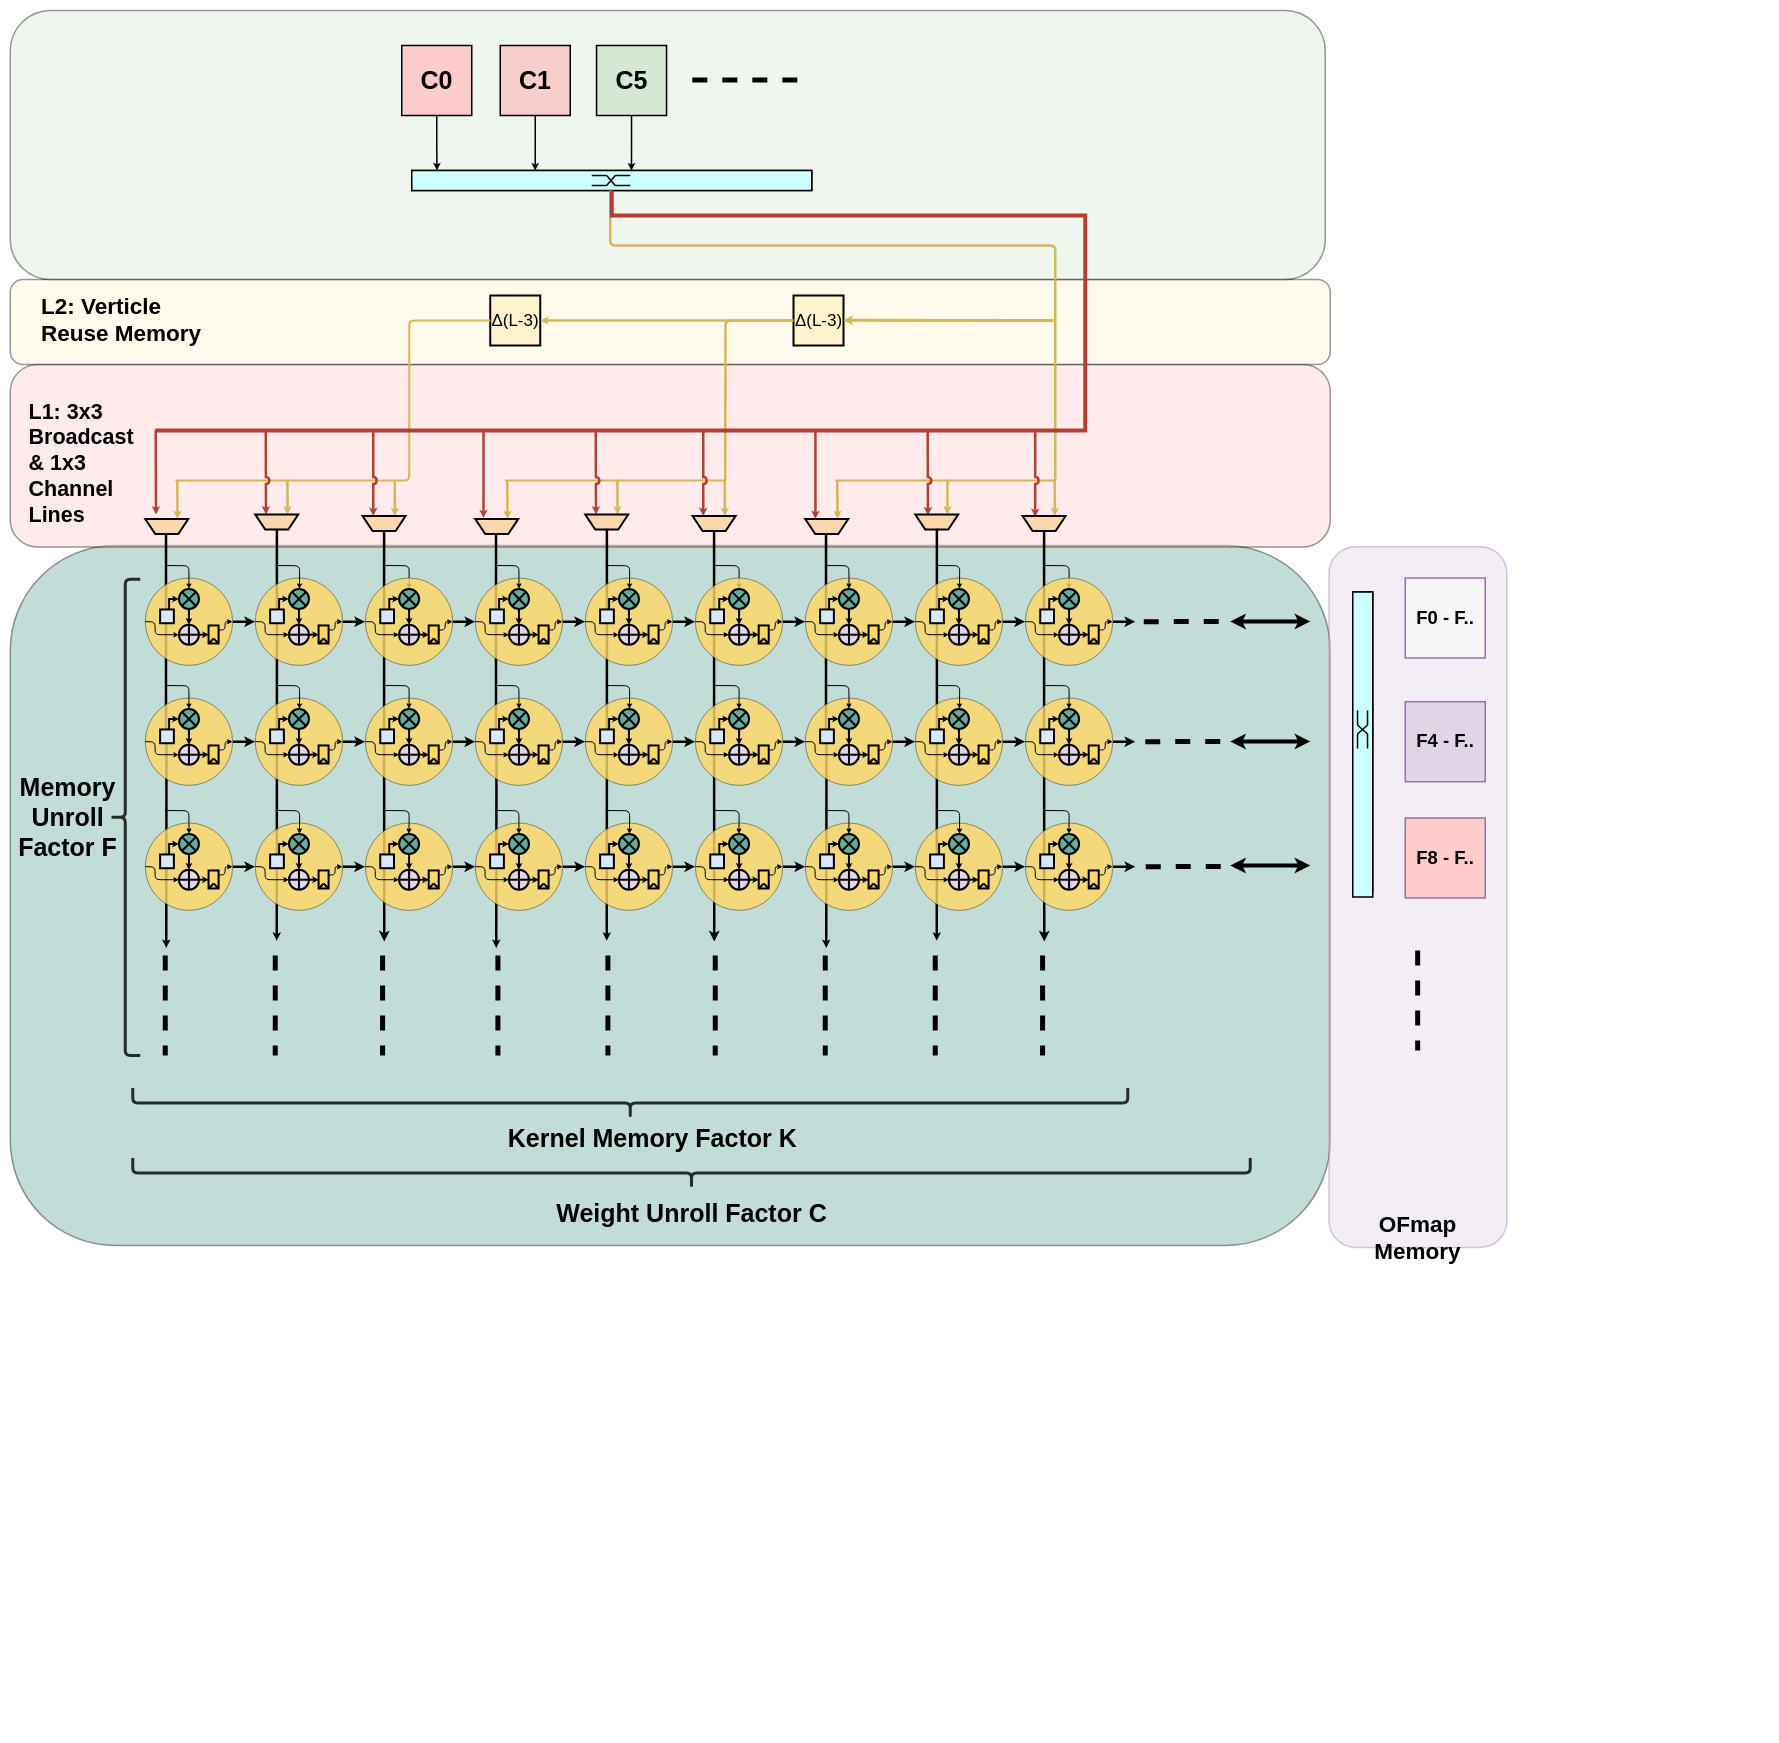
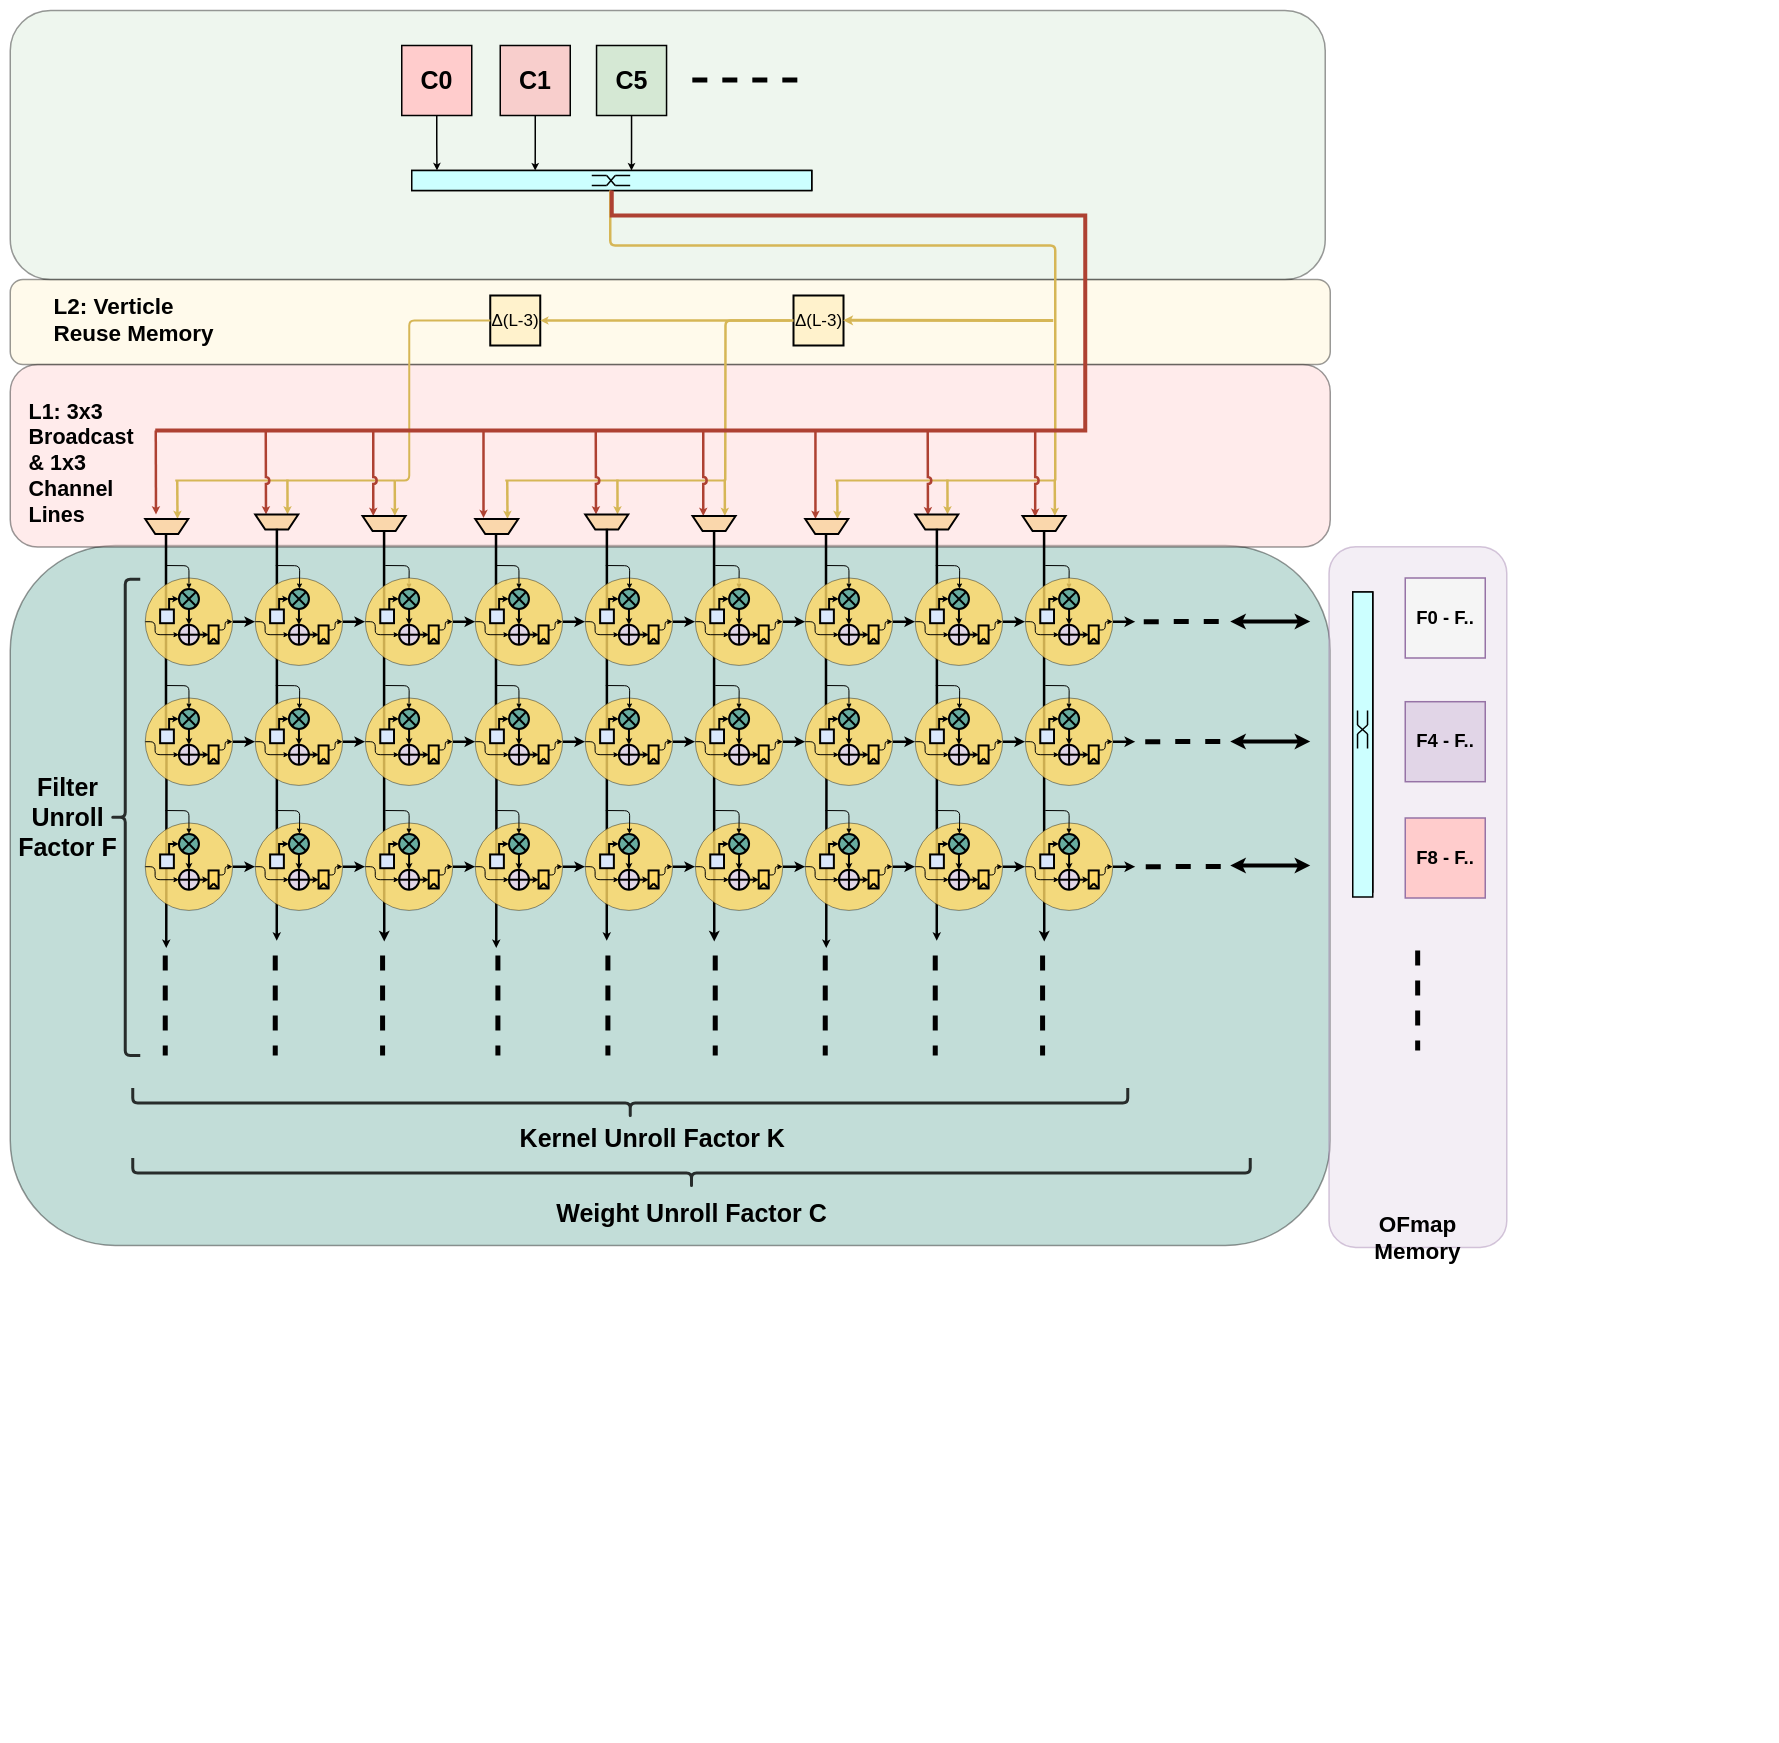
node "L2: Verticle Reuse Memory": moved (135, 319) -> (148, 319)
node "Memory Unroll Factor F": label "Memory Unroll Factor F" -> "Filter Unroll Factor F"
node "Kernel Memory Factor K": label "Kernel Memory Factor K" -> "Kernel Unroll Factor K"
